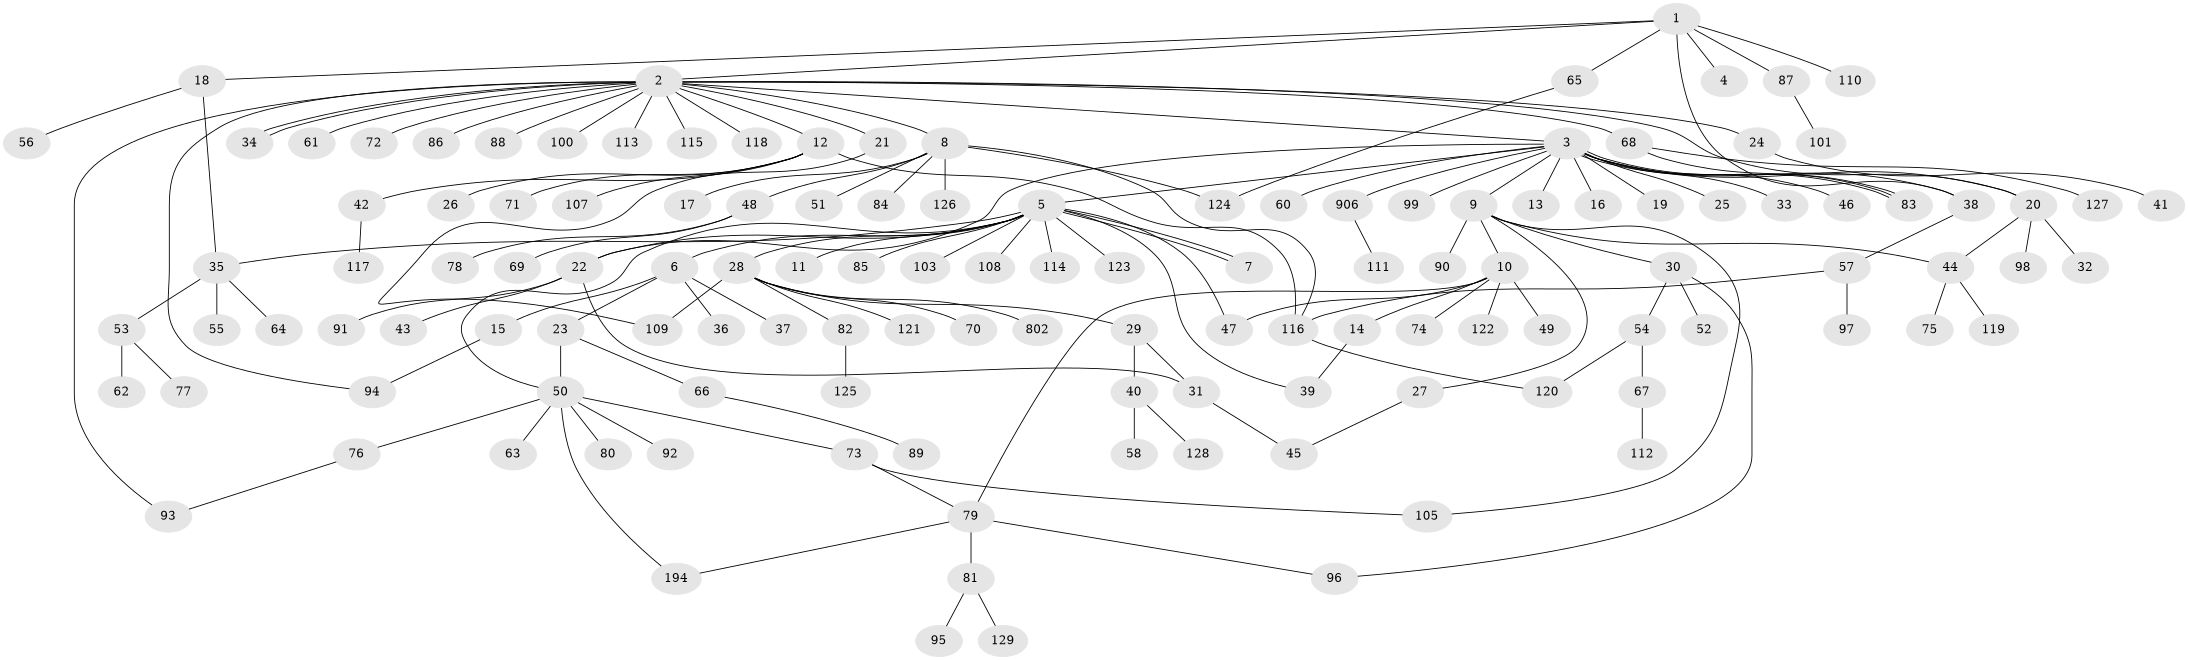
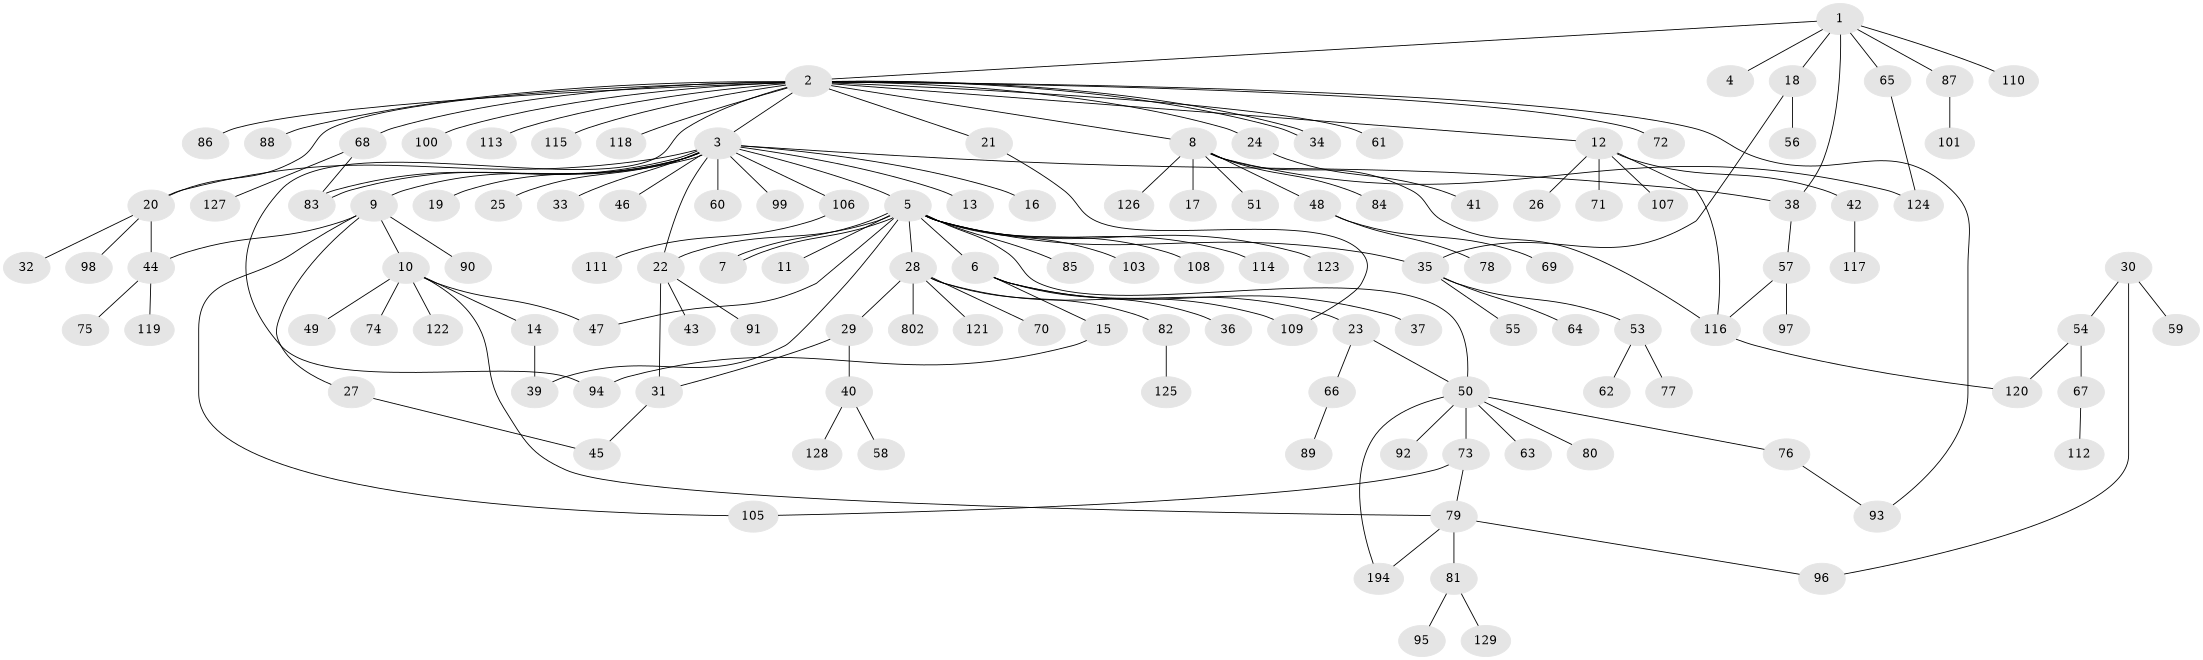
node "906": label "906" -> "106"
edge "9" -- "30": removed
node "52": label "52" -> "59"
